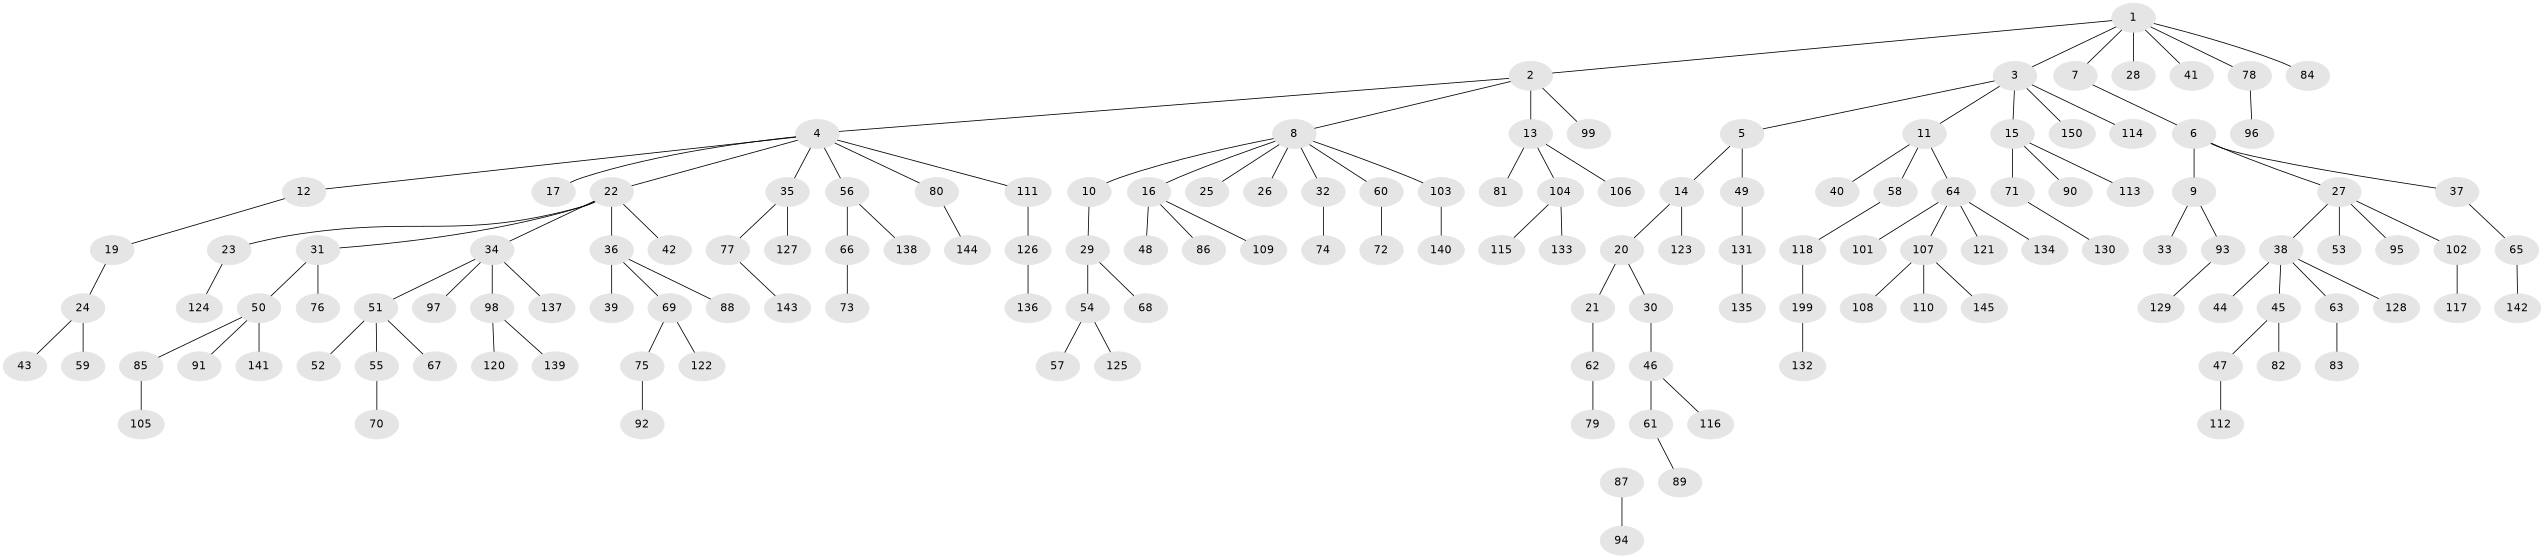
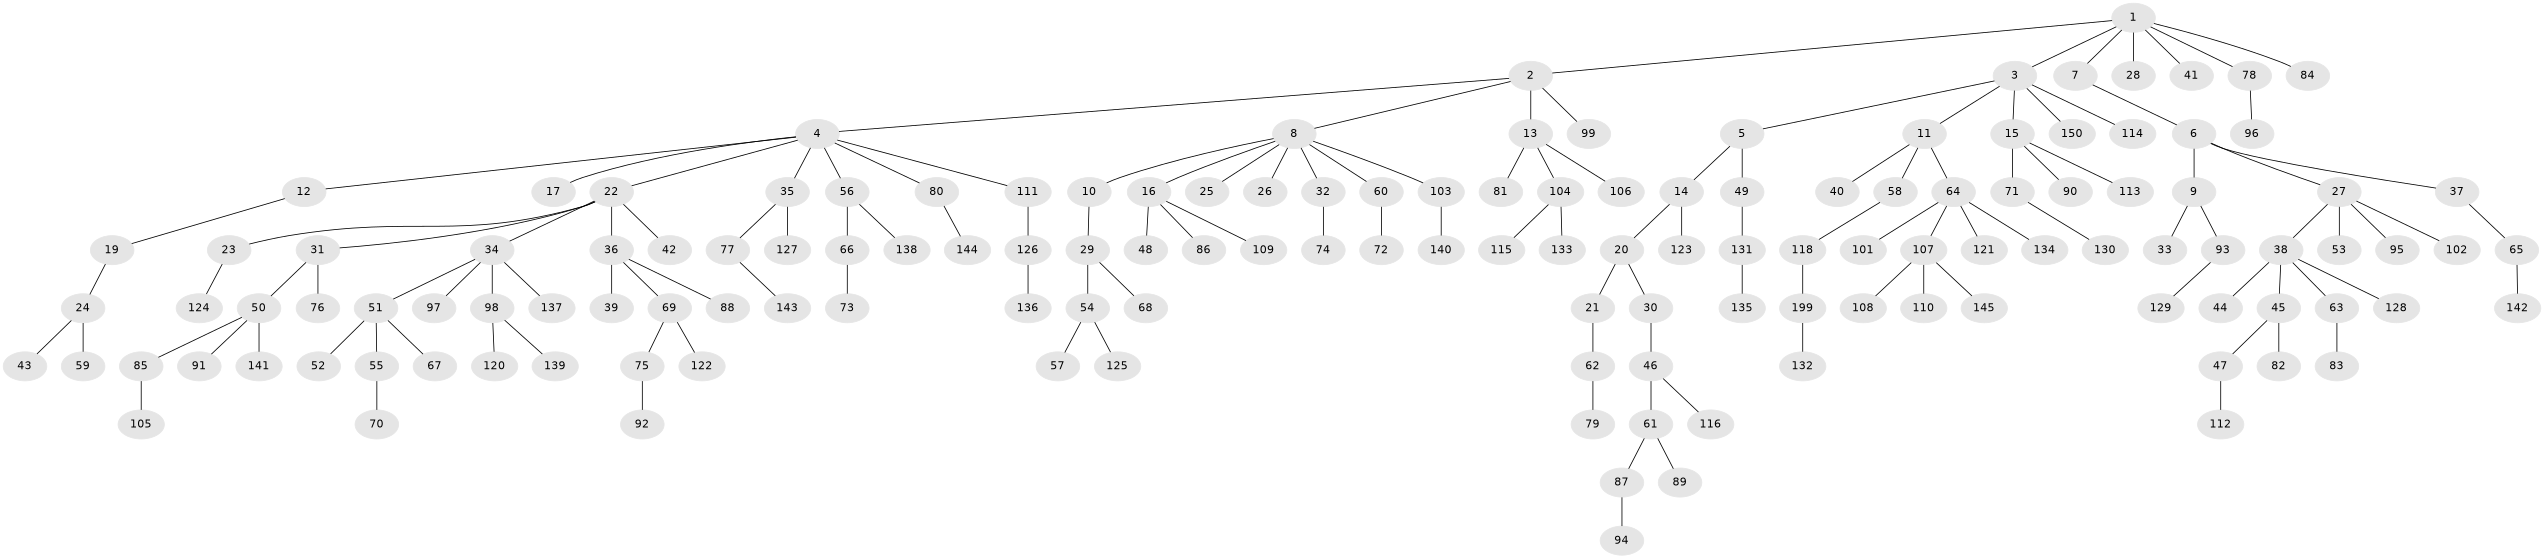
node "117": removed
edge "61" -- "87": added
